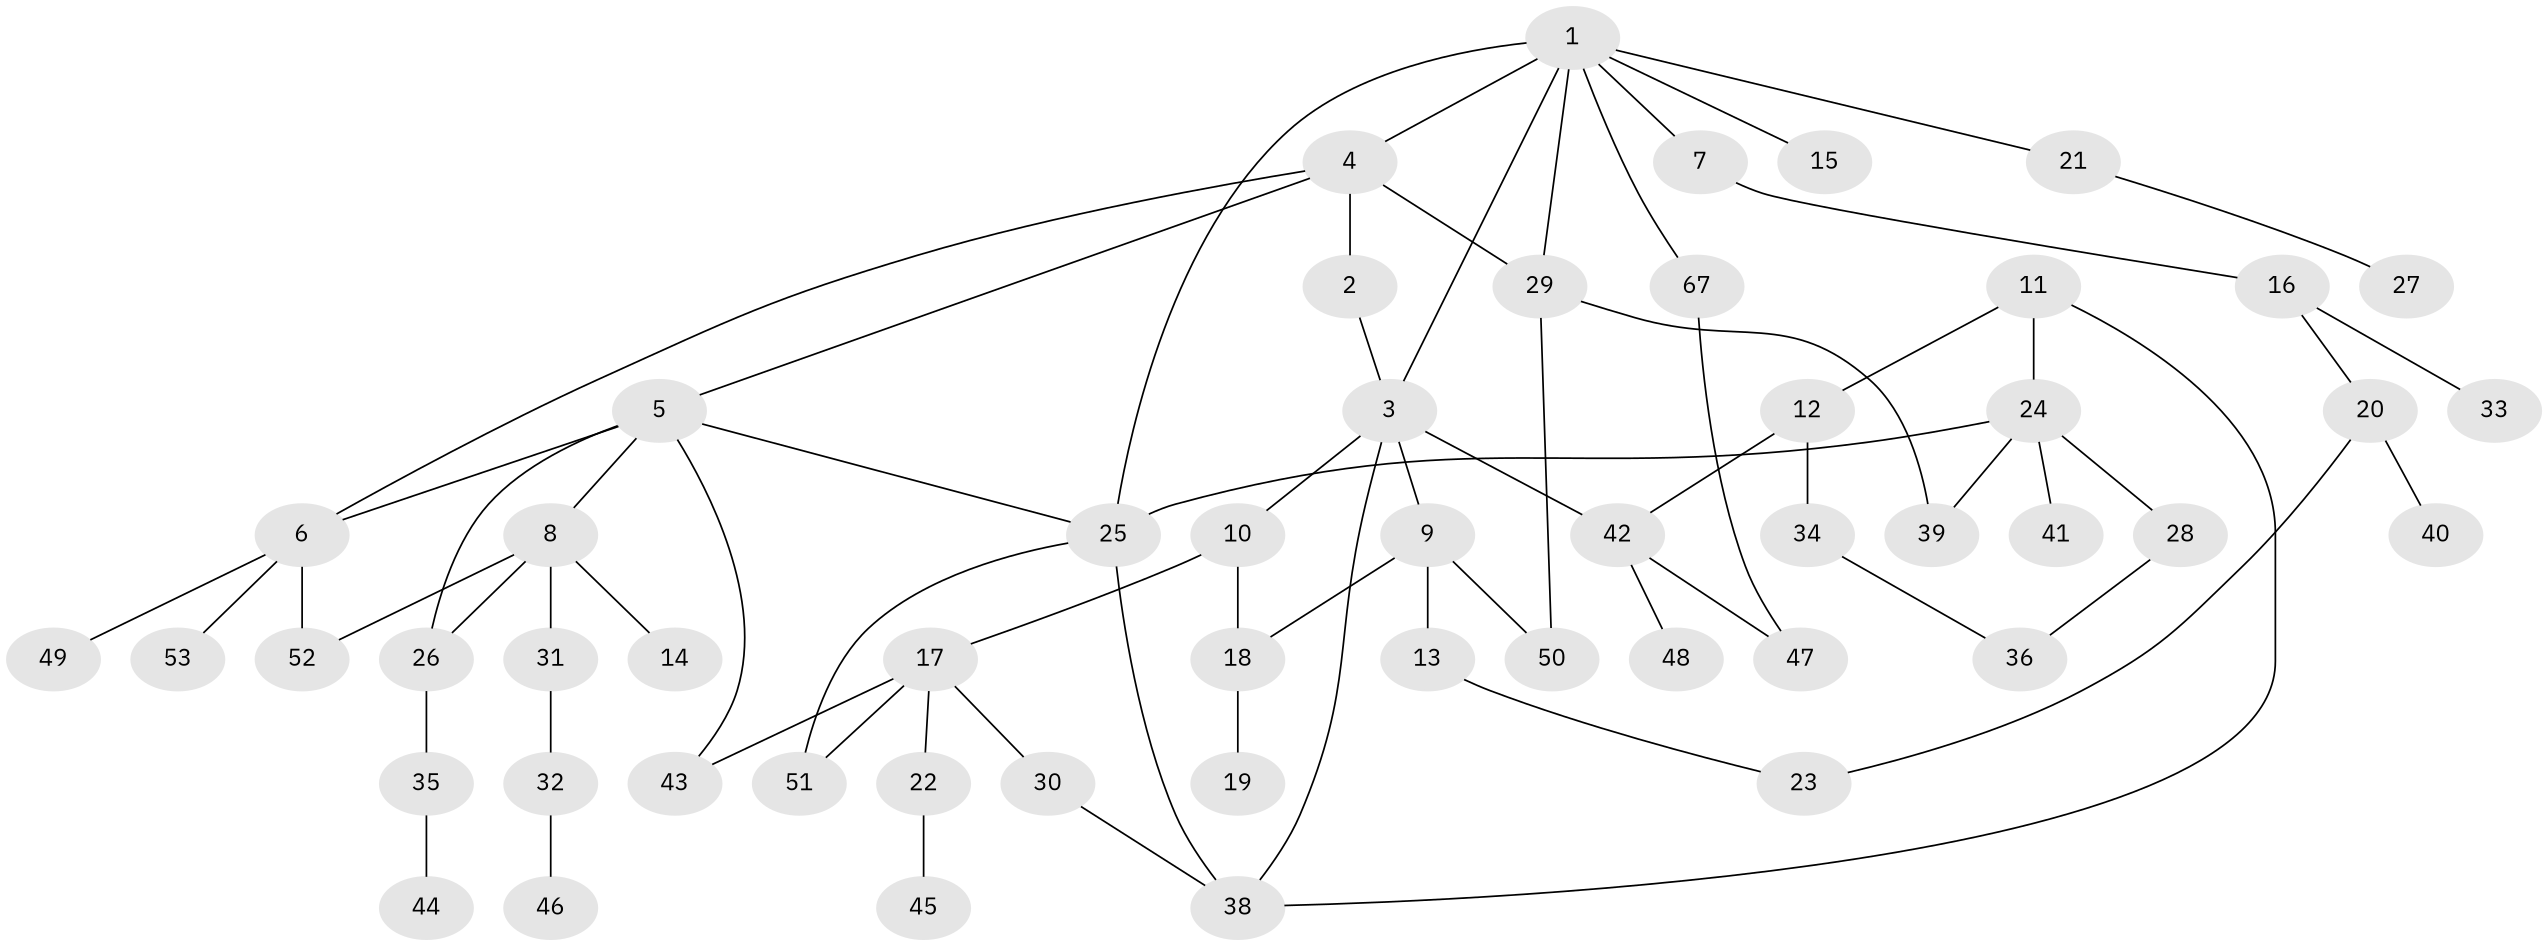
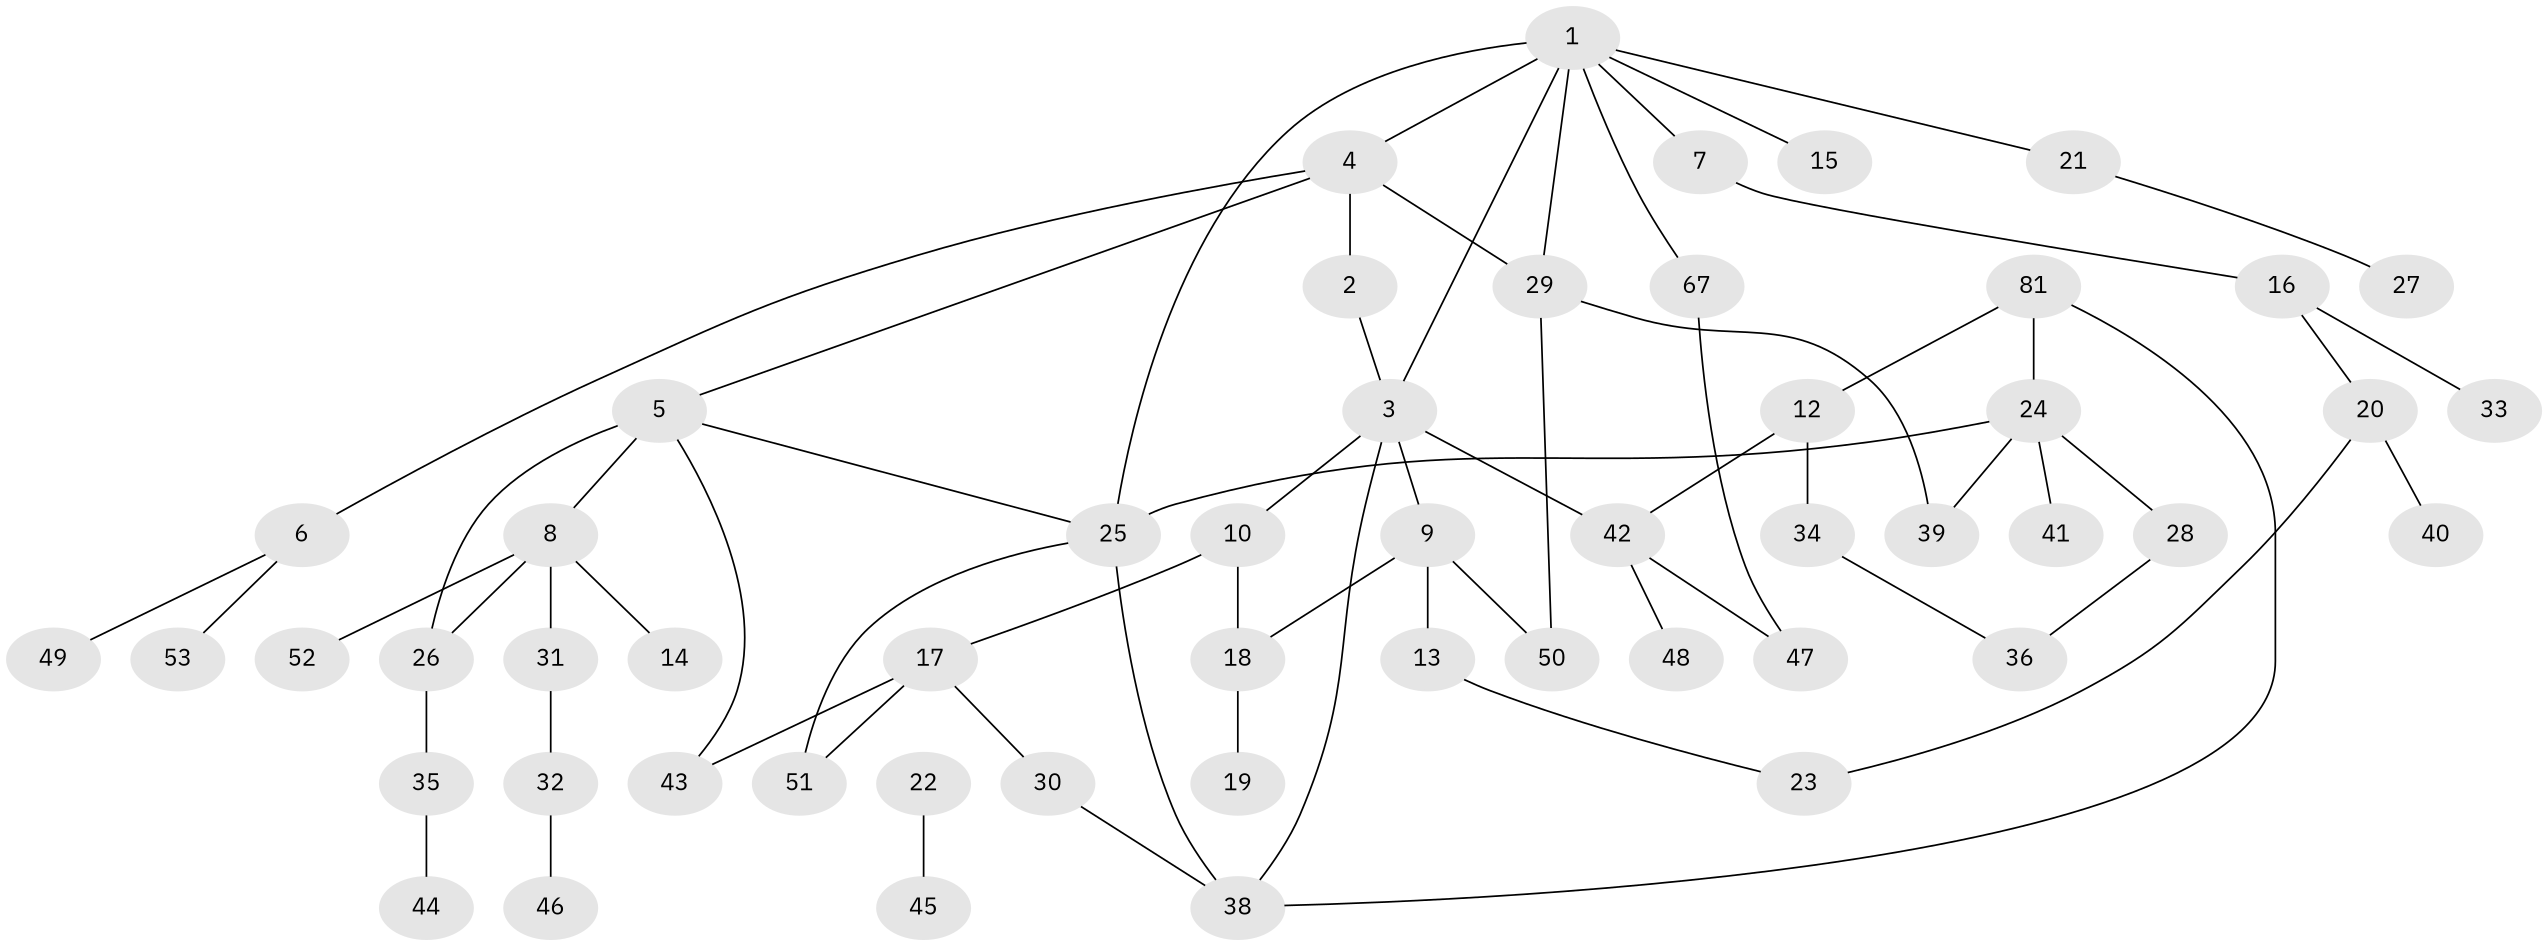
node "11": label "11" -> "81"
edge "5" -- "6": removed
edge "6" -- "52": removed
edge "17" -- "22": removed
